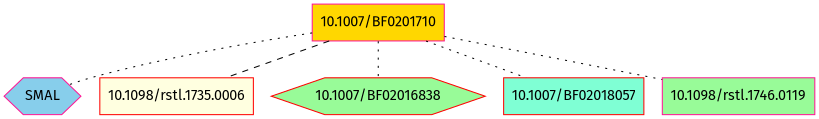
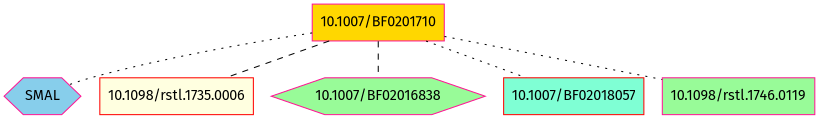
edge "10.1007/BF0201710" -- "10.1007/BF02016838": style dotted -> dashed
node "10.1007/BF02016838": color red -> deeppink
